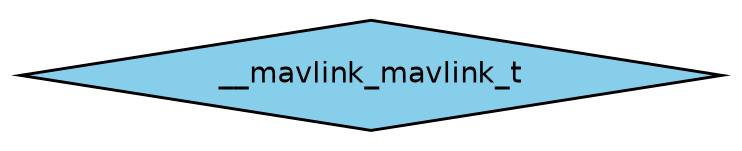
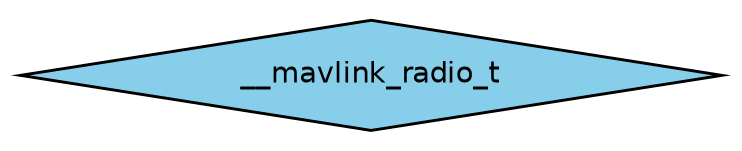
node "__mavlink_mavlink_t": label "__mavlink_mavlink_t" -> "__mavlink_radio_t"
